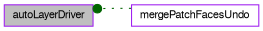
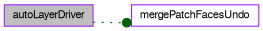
edge "mergePatchFacesUndo" -> "autoLayerDriver": reversed
